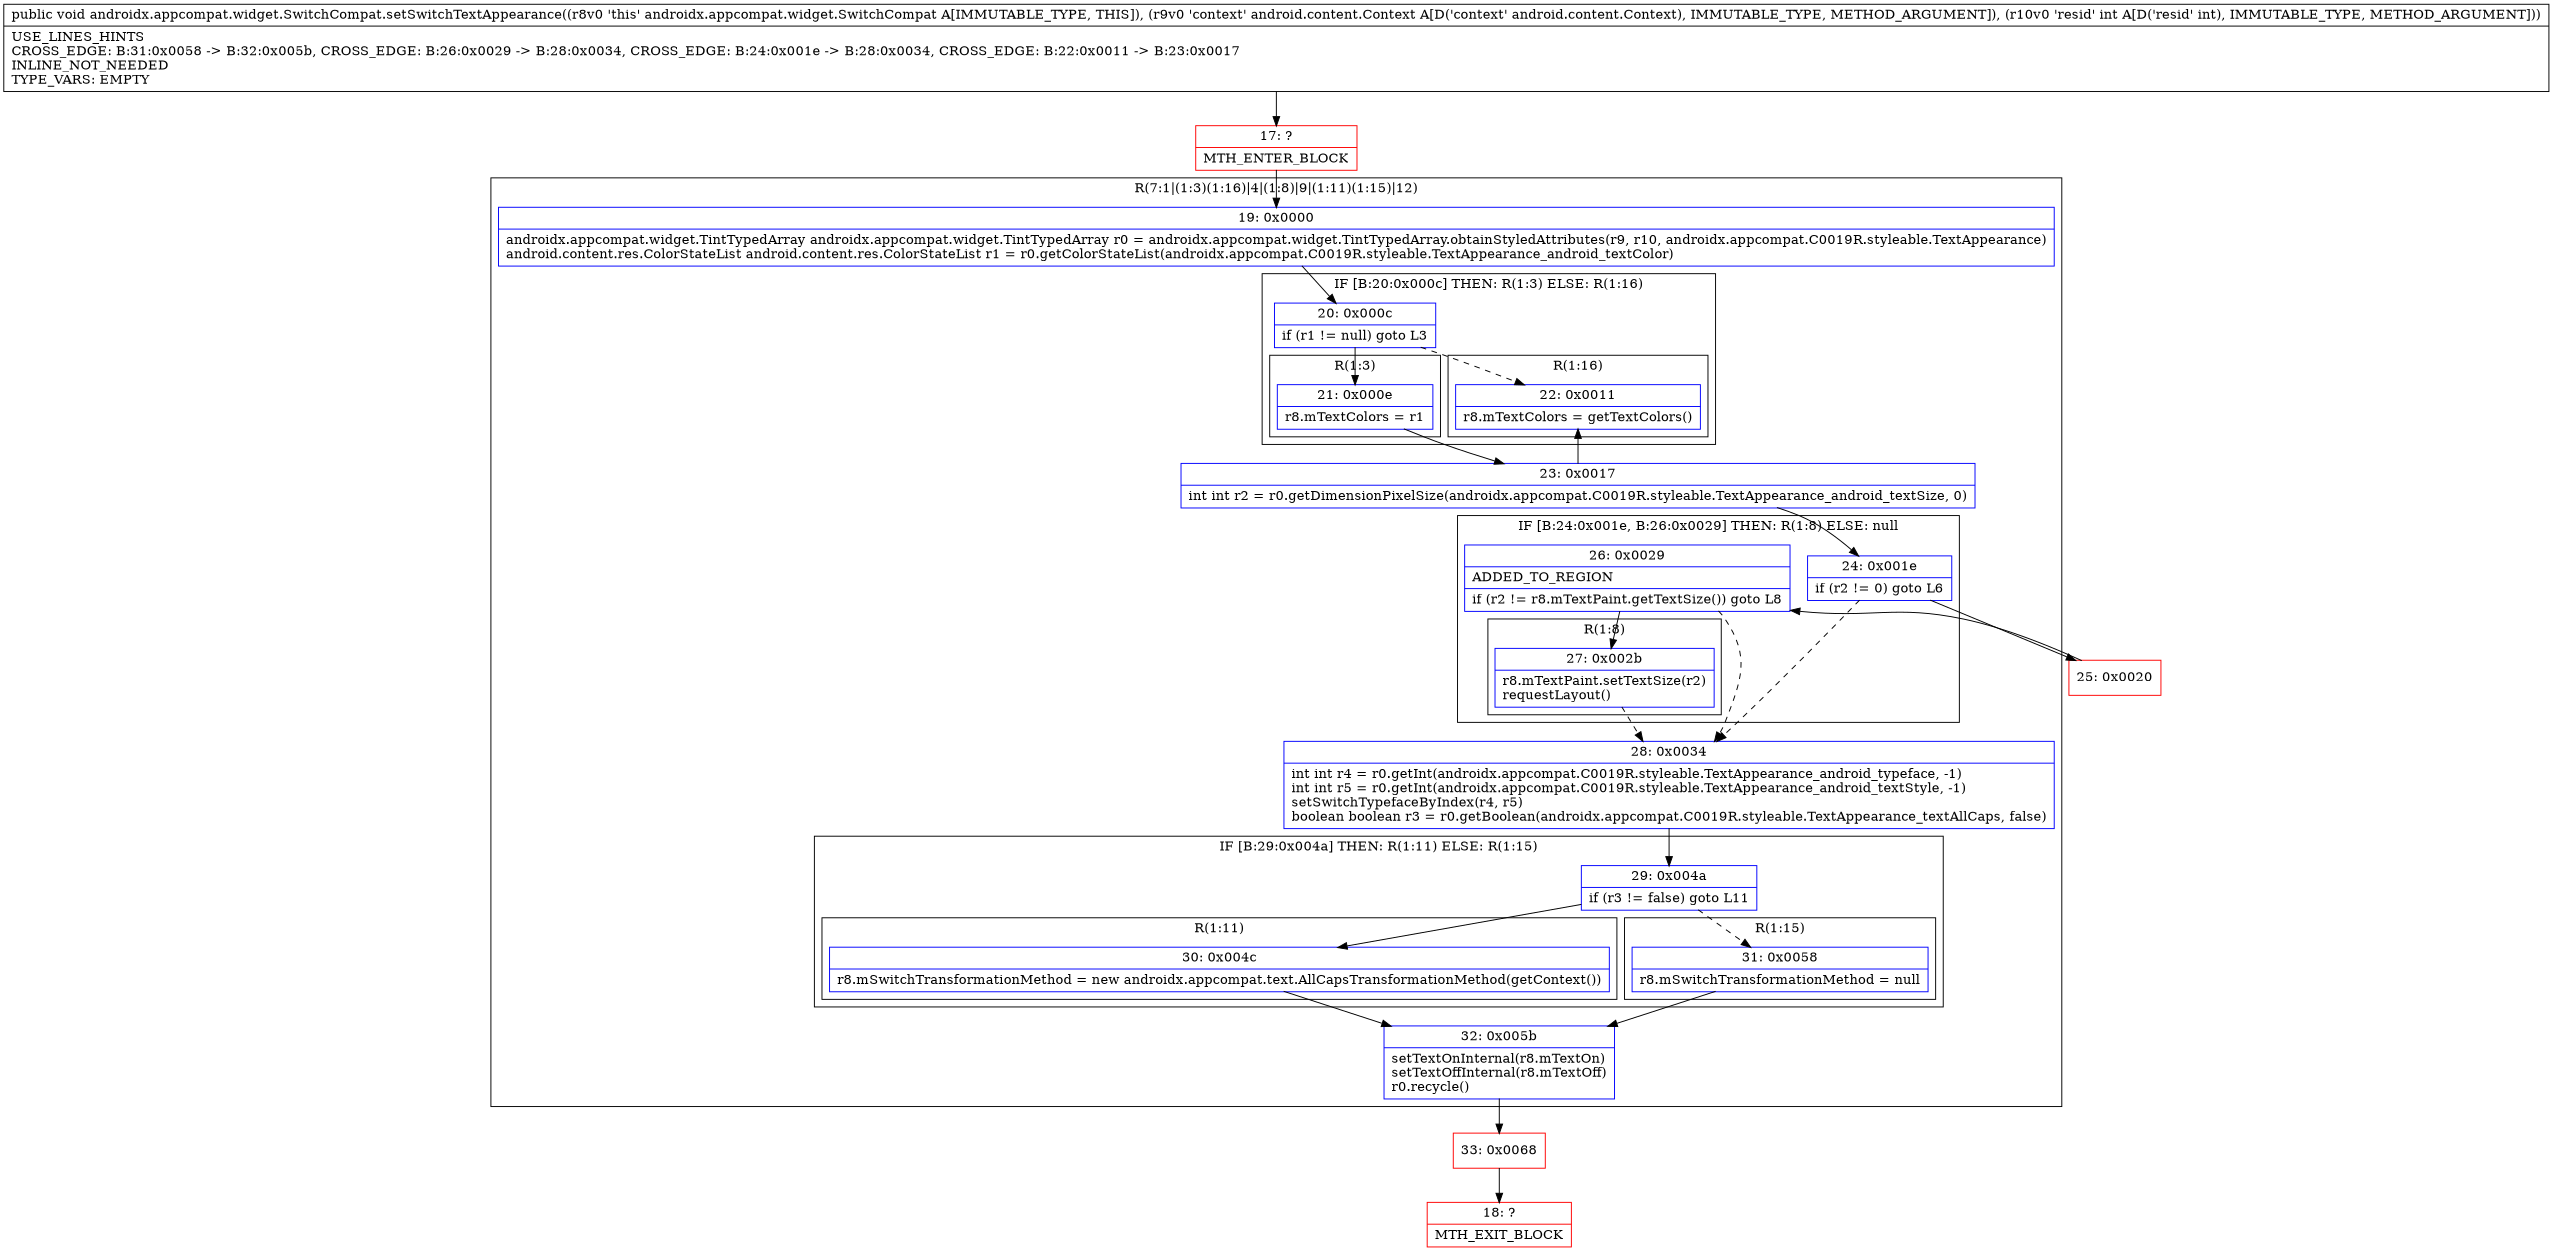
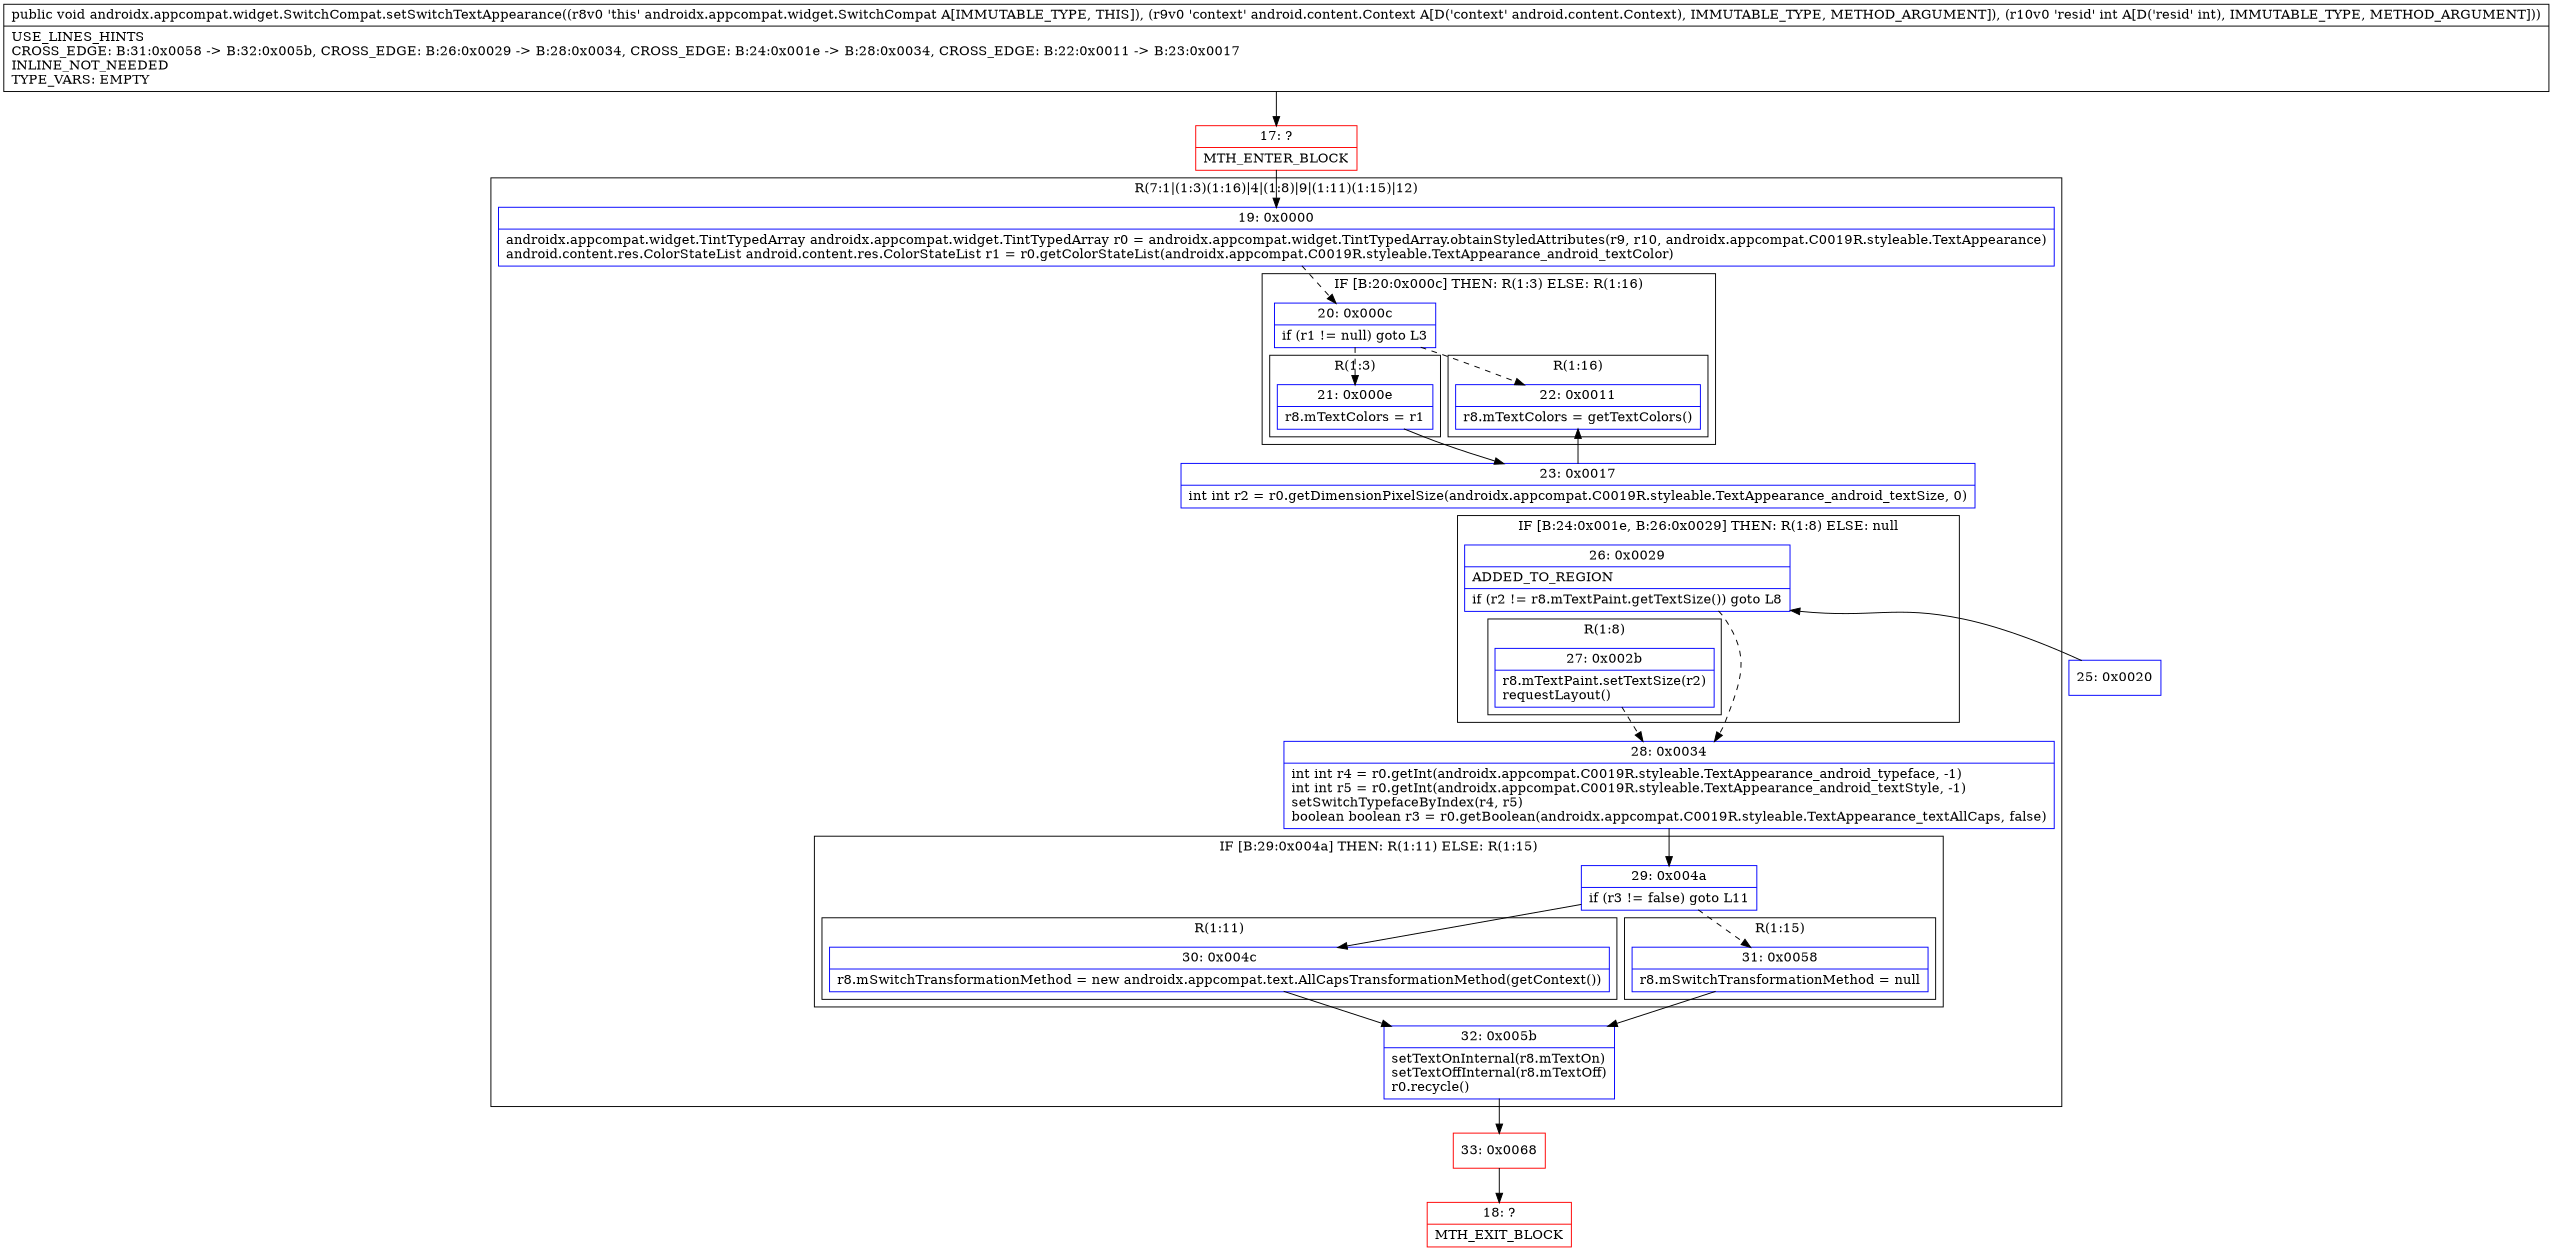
edge "19: 0x0000" -> "20: 0x000c": style solid -> dashed
edge "20: 0x000c" -> "21: 0x000e": style solid -> dashed
node "24: 0x001e": removed
edge "26: 0x0029" -> "27: 0x002b": removed
node "25: 0x0020": color red -> blue
